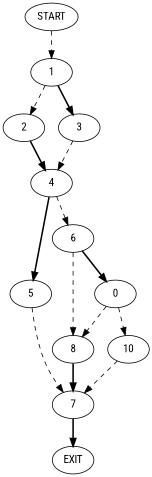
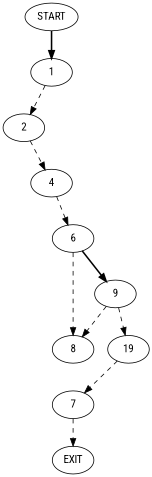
edge "START" -> "1": style dashed -> bold
node "3": removed
edge "2" -> "4": style bold -> dashed
node "5": removed
node "0": label "0" -> "9"
node "10": label "10" -> "19"
edge "8" -> "7": removed
edge "7" -> "EXIT": style bold -> dashed
